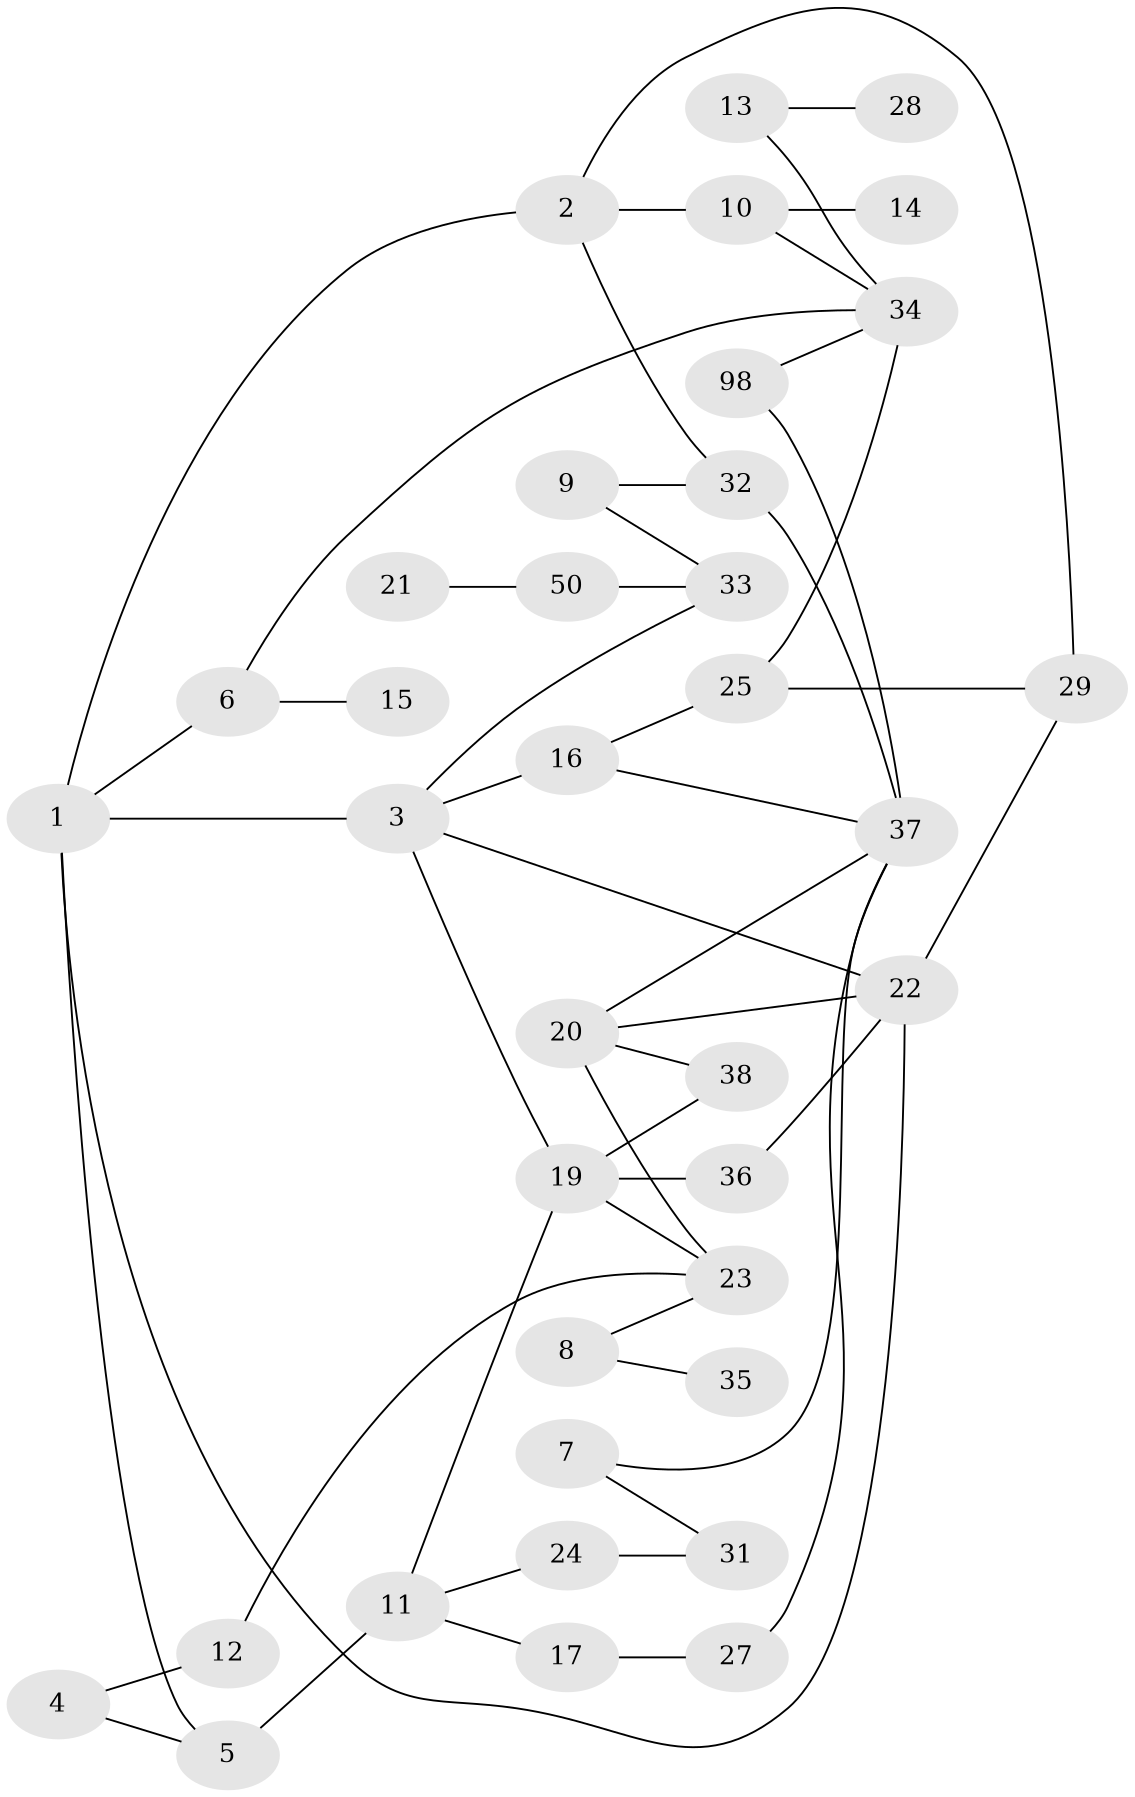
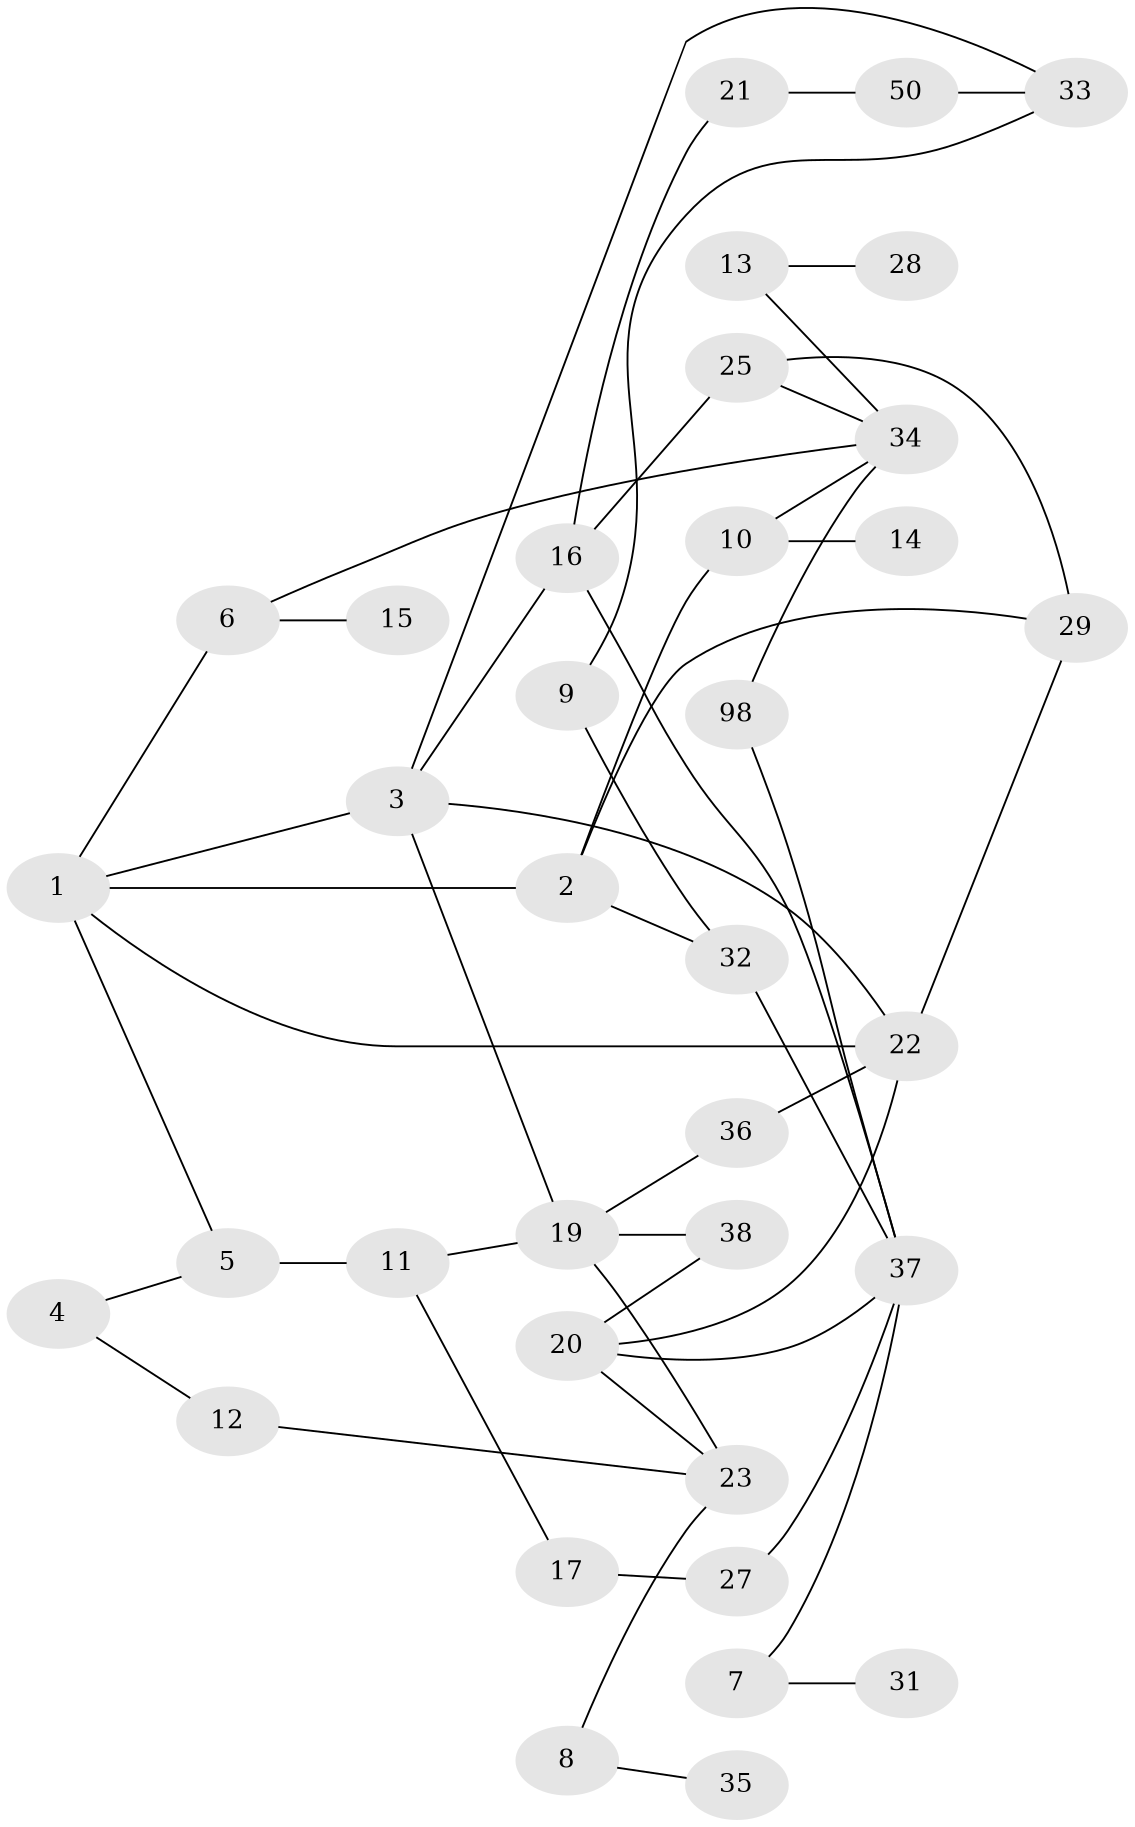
edge "21" -- "16": added
node "24": removed
